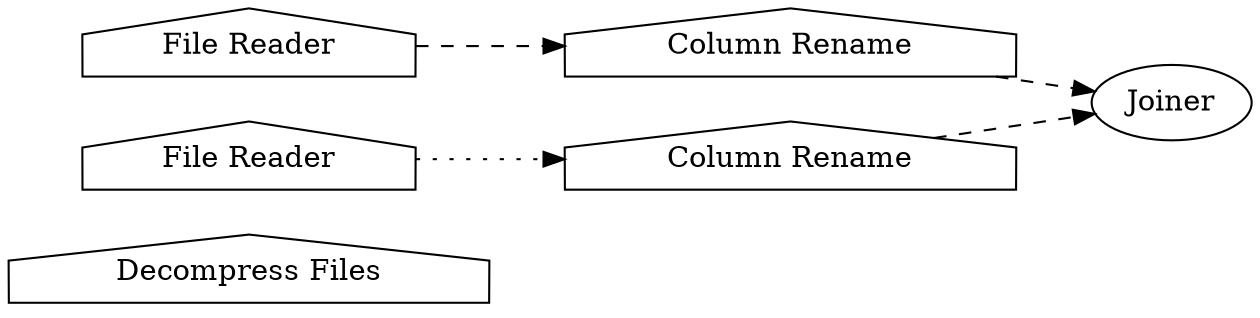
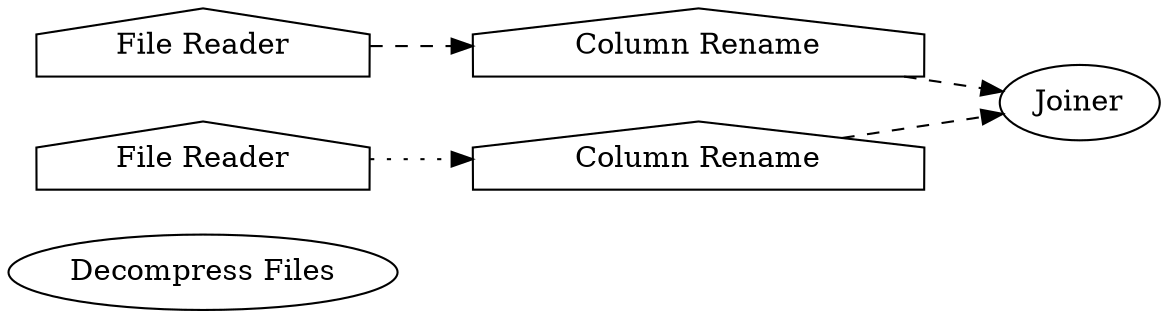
node "Decompress Files": shape house -> ellipse
